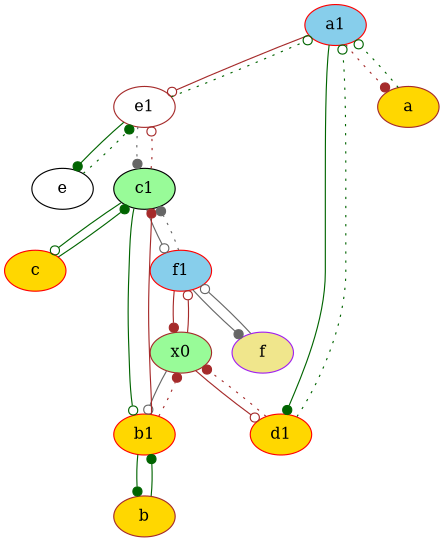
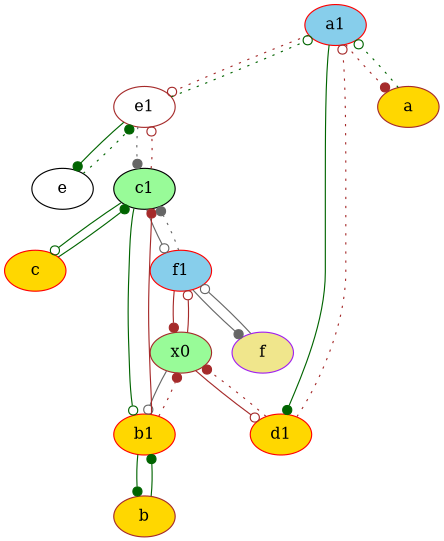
edge "a1" -> "e1": style solid -> dotted
edge "d1" -> "a1": color darkgreen -> brown
